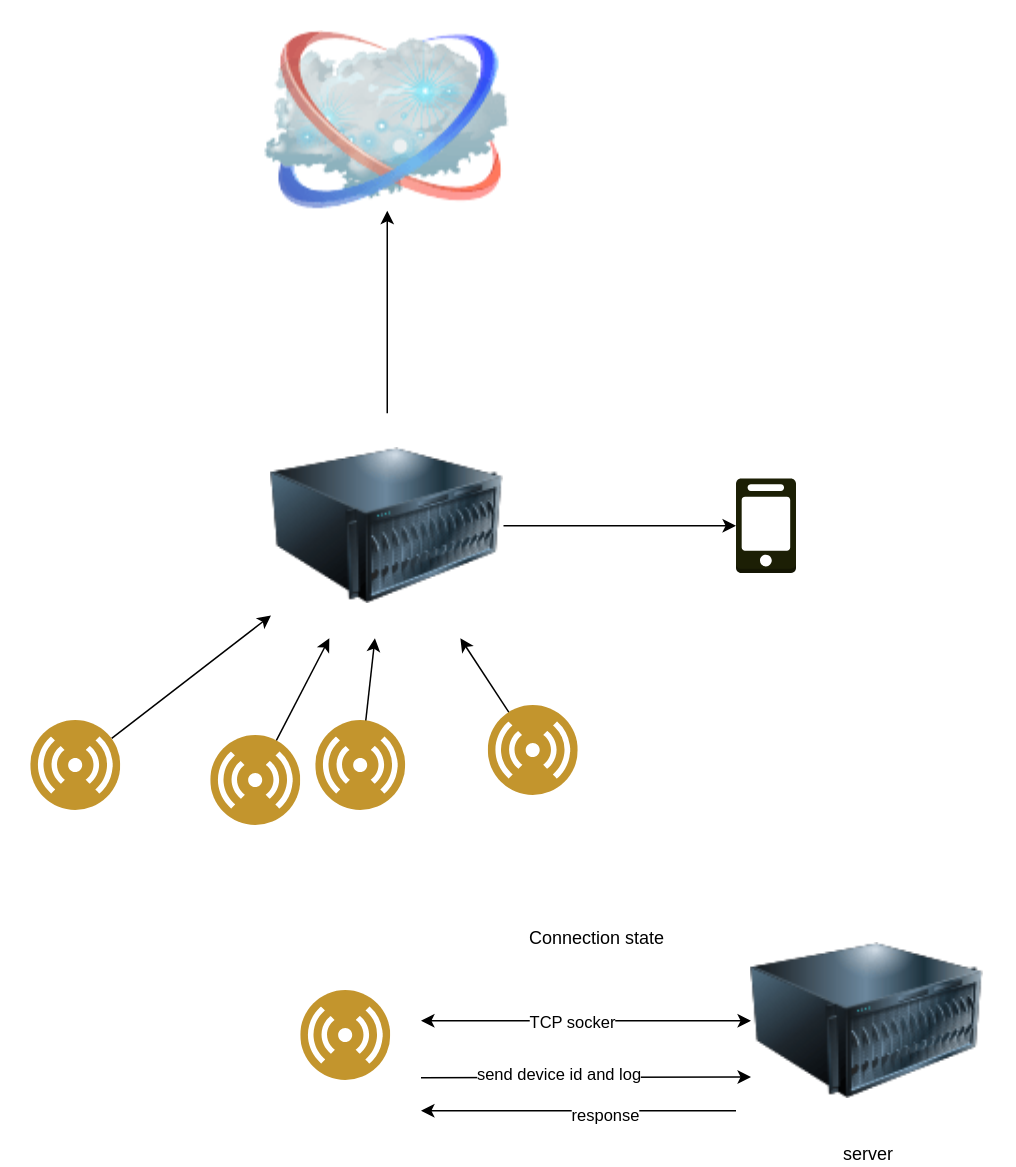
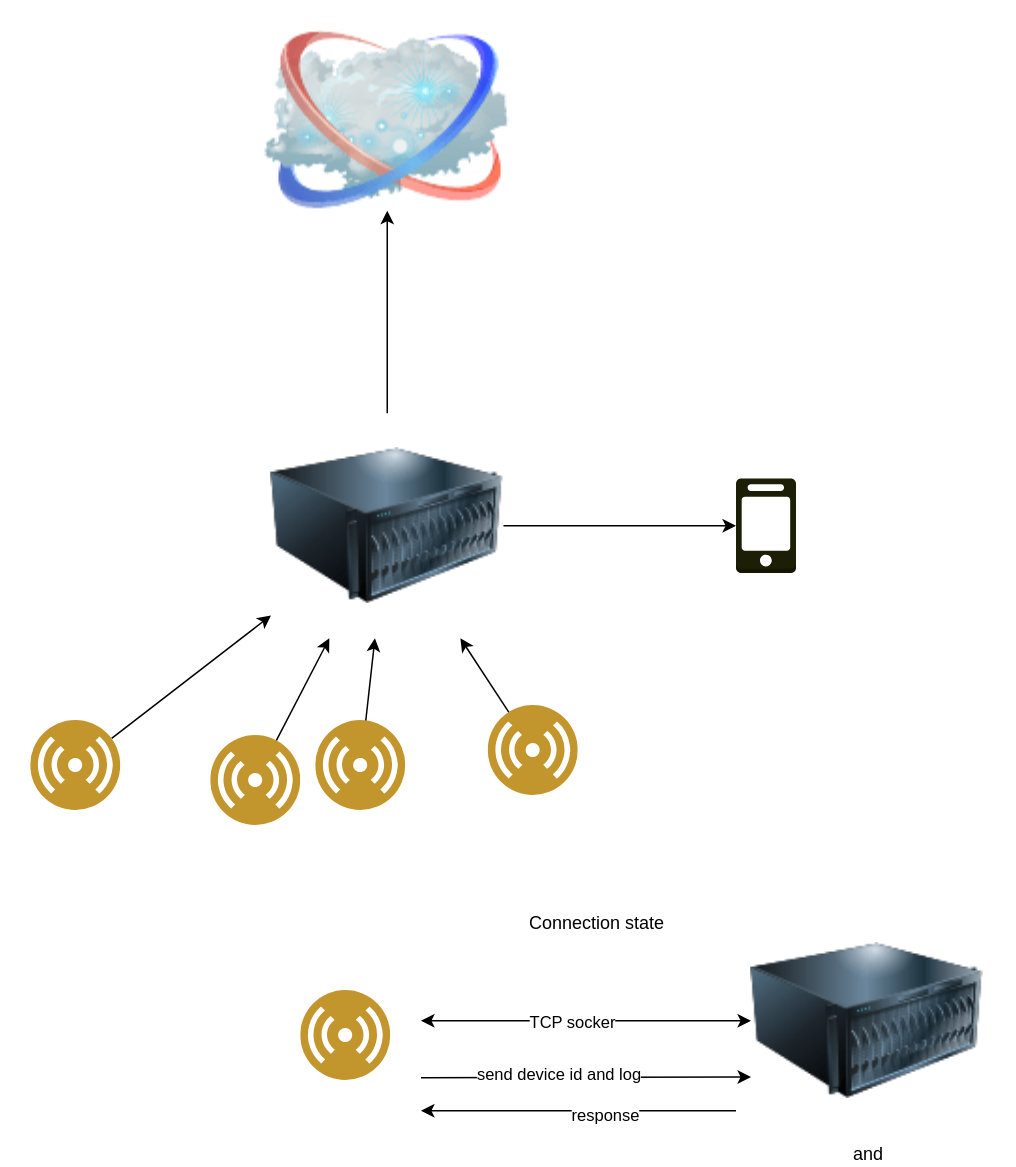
node "Connection state": moved (597, 938) -> (597, 923)
node "server": label "server" -> "and"
